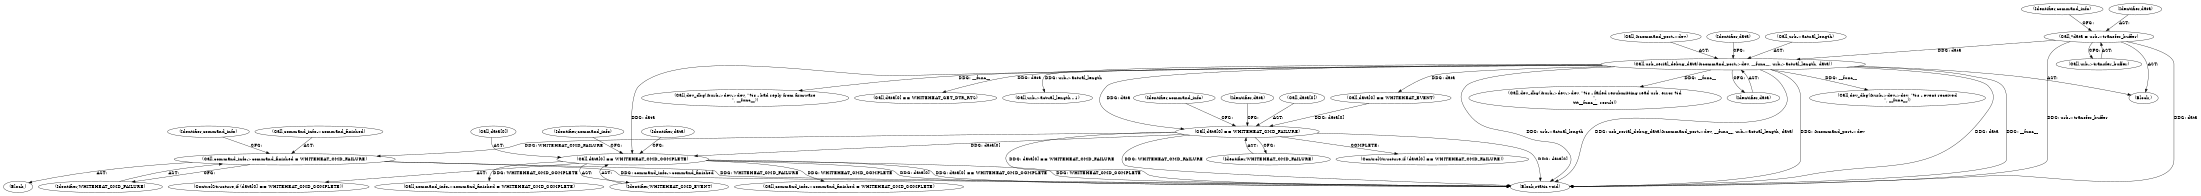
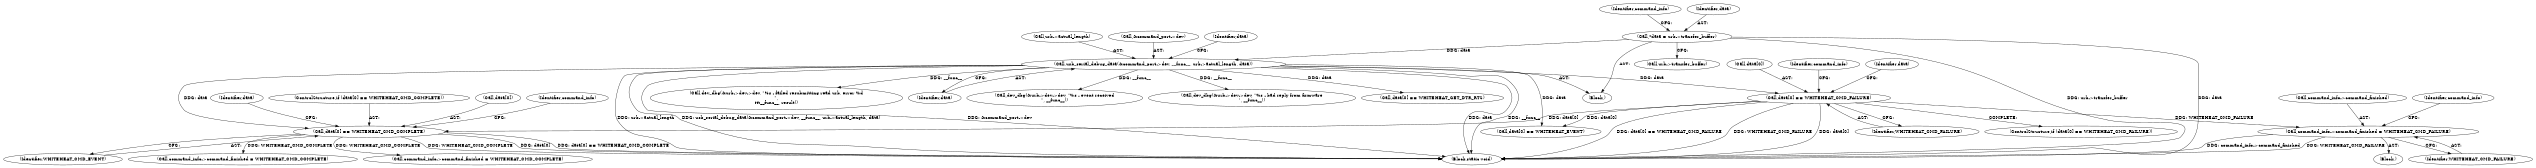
edge "(Call,urb->transfer_buffer)" -> "(Call,*data = urb->transfer_buffer)": removed, label "AST:"
node "(Call,urb->actual_length - 1)": removed
edge "(Call,data[0] == WHITEHEAT_EVENT)" -> "(Call,data[0] == WHITEHEAT_CMD_FAILURE)": reversed
edge "(Call,data[0] == WHITEHEAT_CMD_COMPLETE)" -> "(ControlStructure,if (data[0] == WHITEHEAT_CMD_COMPLETE))": reversed
edge "(Call,data[0] == WHITEHEAT_CMD_COMPLETE)" -> "(Identifier,WHITEHEAT_CMD_EVENT)": label "AST: " -> "CFG: "
